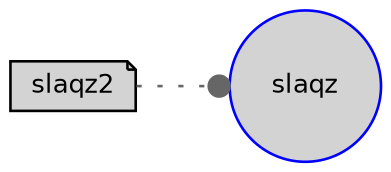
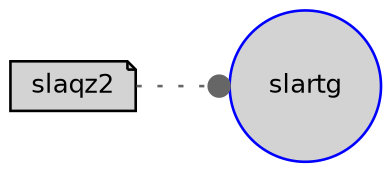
node "slaqz": label "slaqz" -> "slartg"
